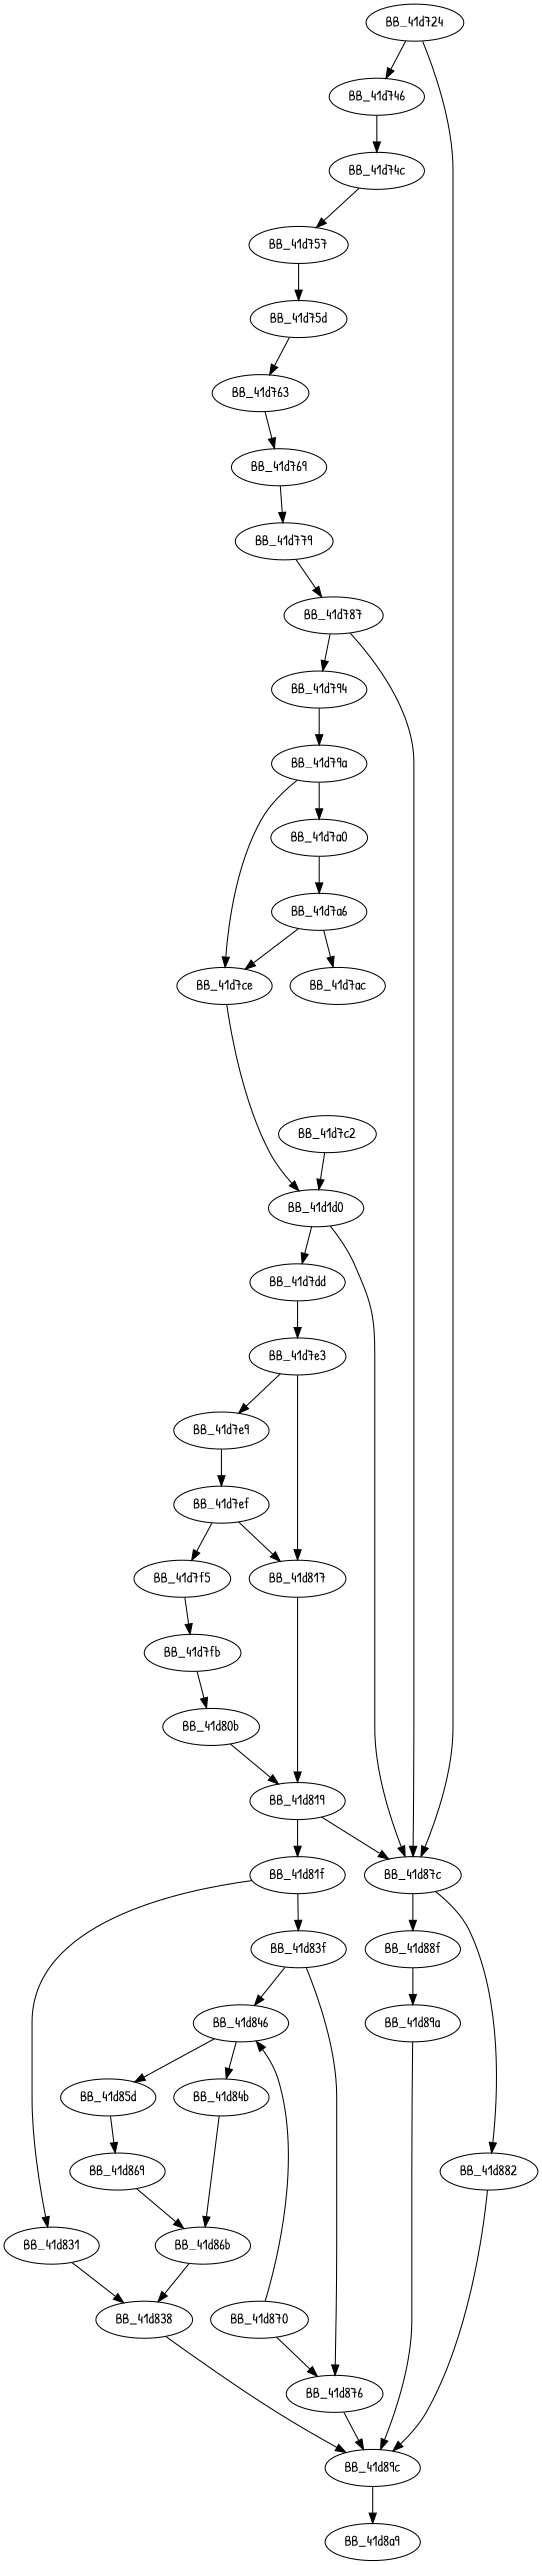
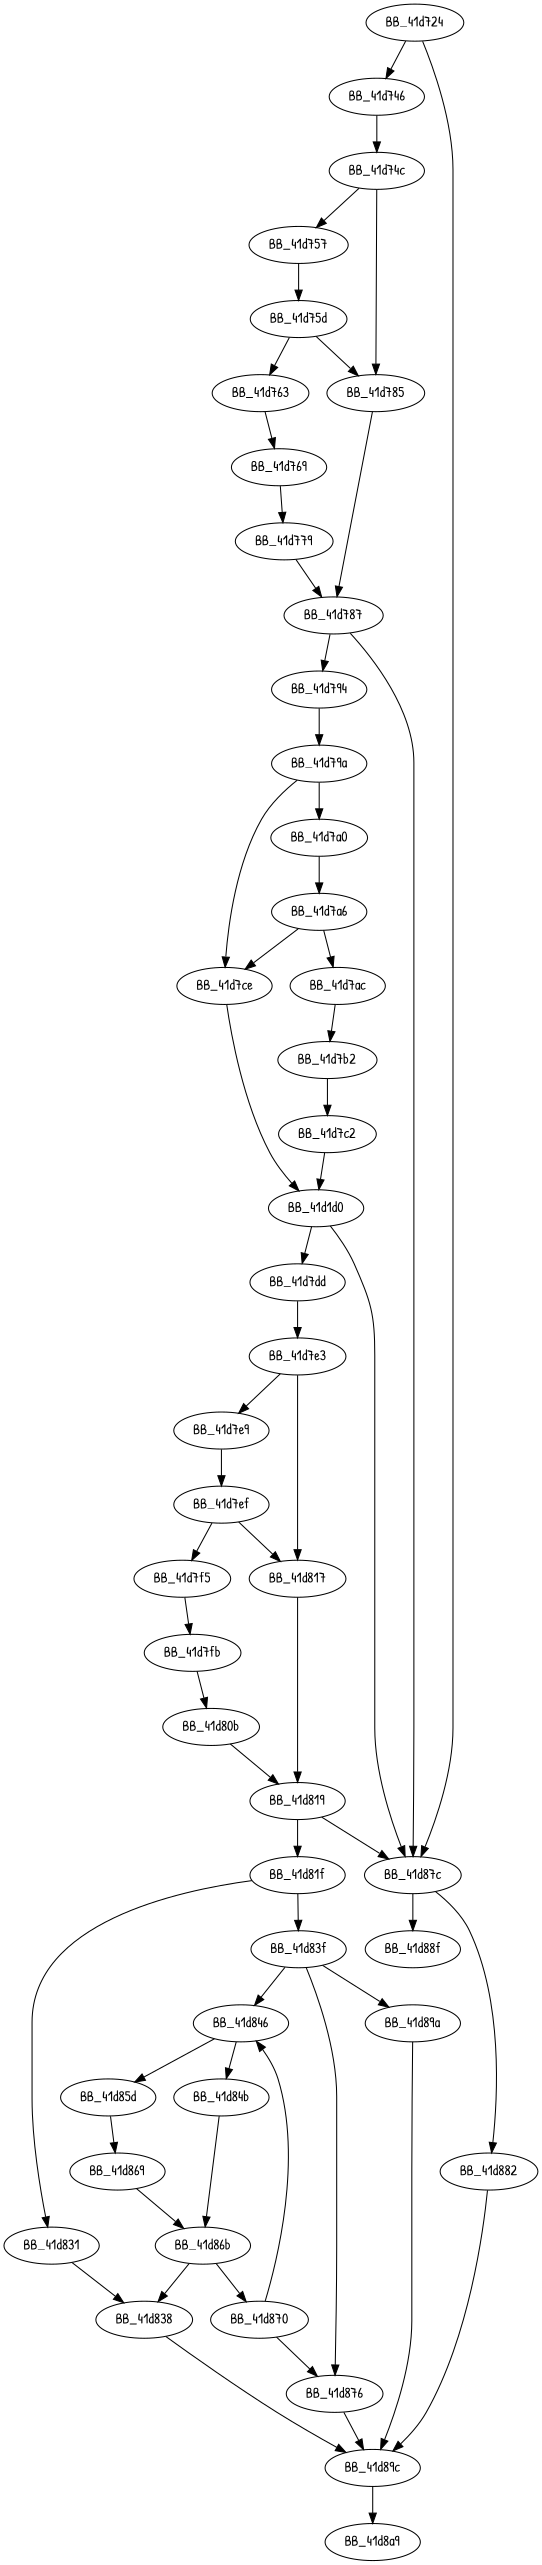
node "BB_41d785": added
node "BB_41d7b2": added
edge "BB_41d88f" -> "BB_41d89a": now "BB_41d83f" -> "BB_41d89a"
edge "BB_41d86b" -> "BB_41d870": added
